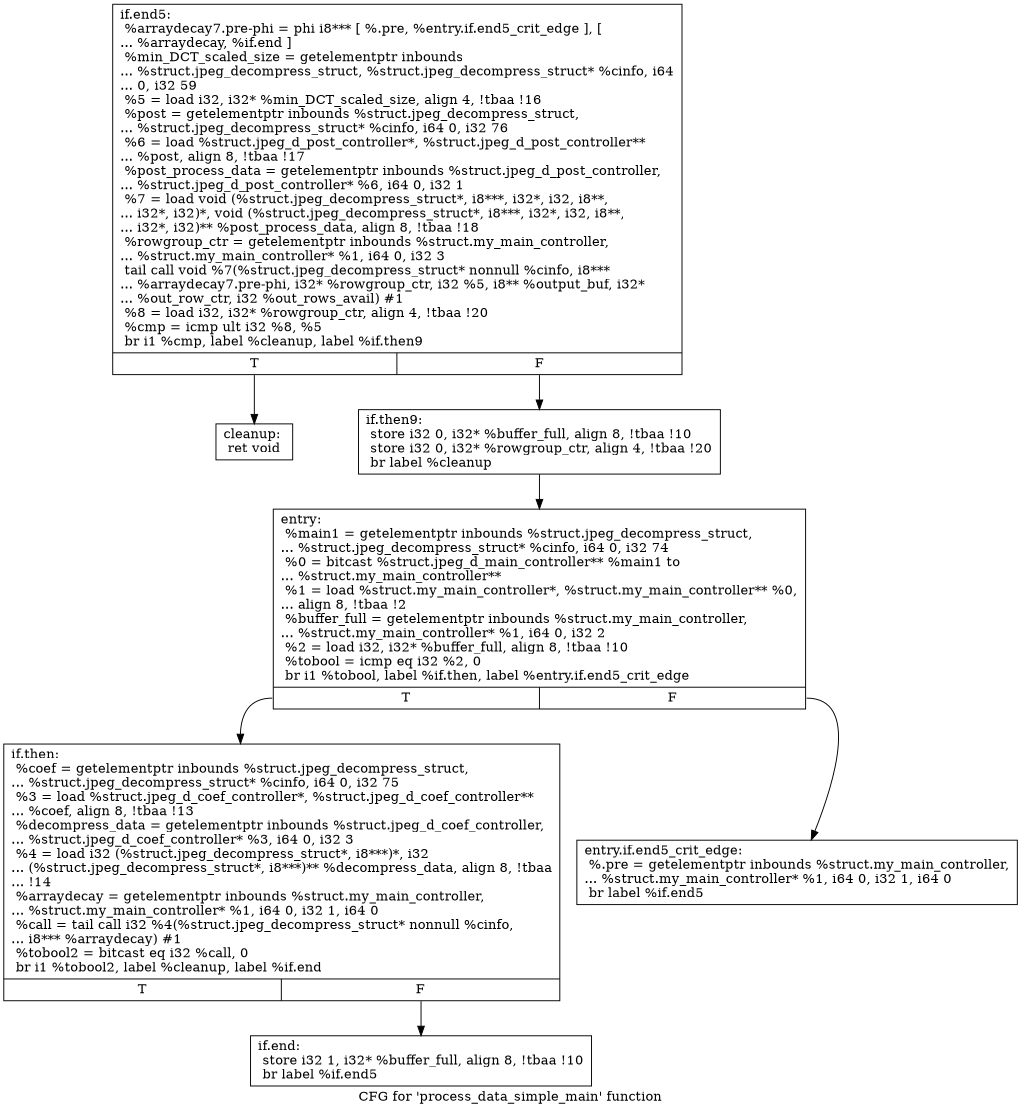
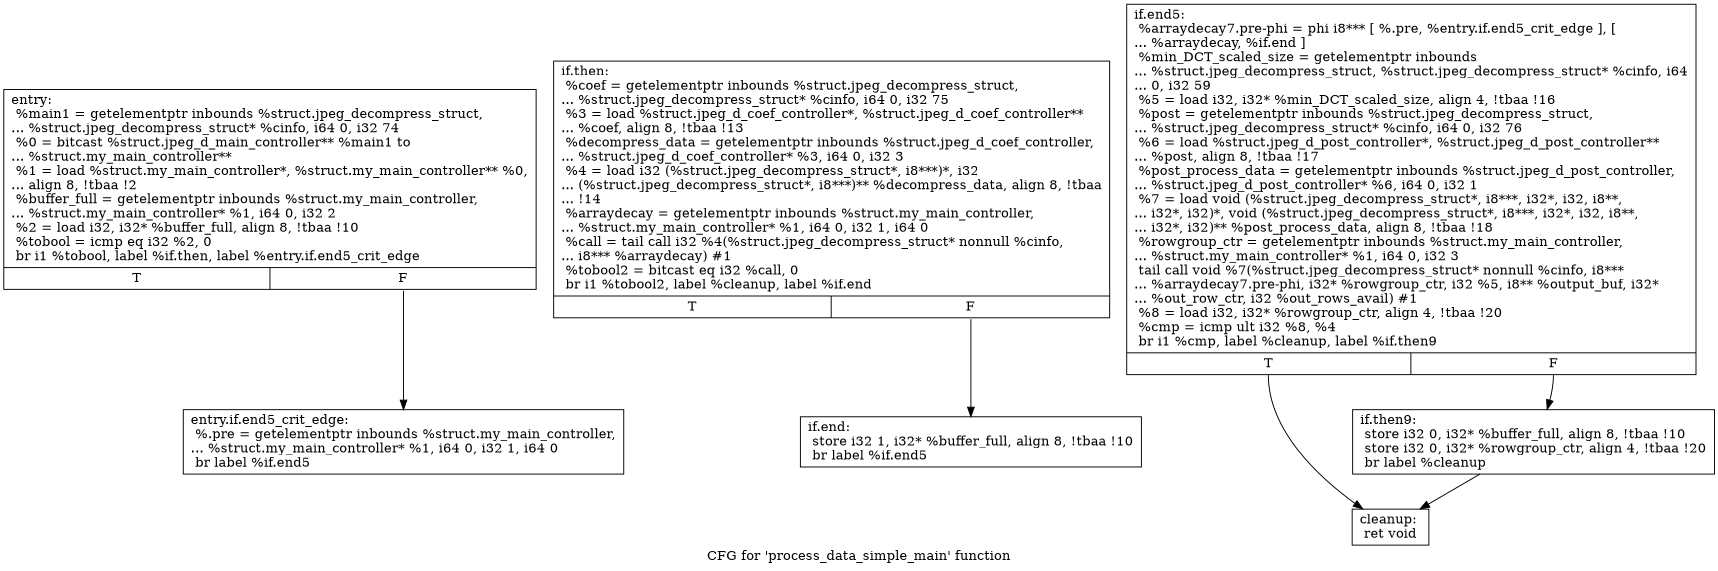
node "if.end5:": text "%cmp = icmp ult i32 %8, %5" -> "%cmp = icmp ult i32 %8, %4"
edge "if.then9:" -> "entry:": now "if.then9:" -> "cleanup:"
edge "entry:" -> "if.then:": removed
